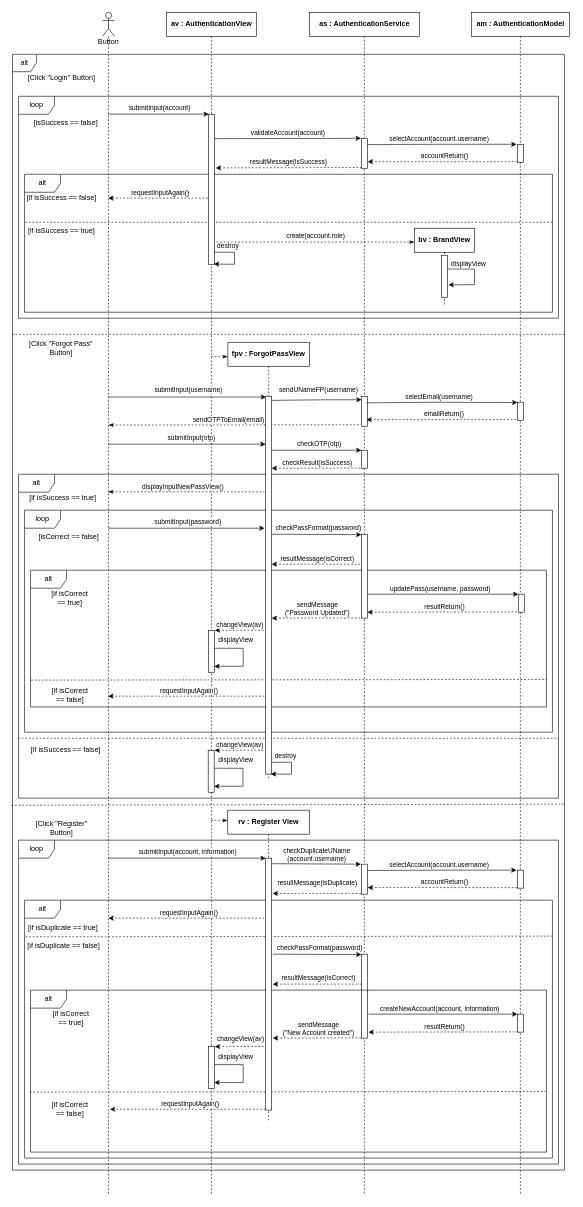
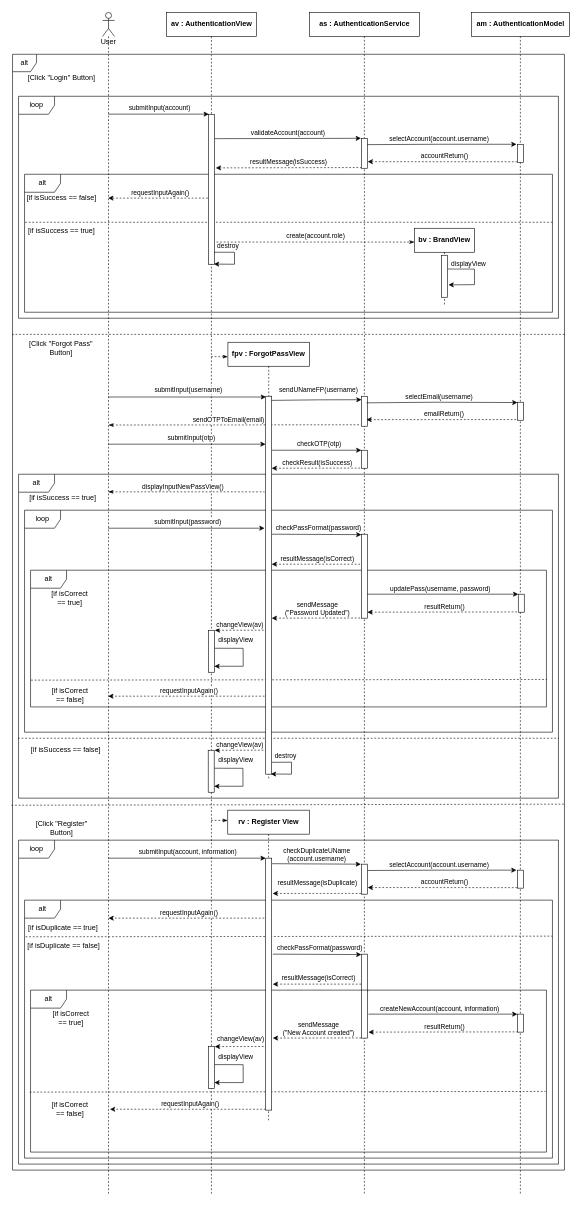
node "Button": label "Button" -> "User"
node "[isSuccess == false]": removed
node "[isCorrect == false]": removed
